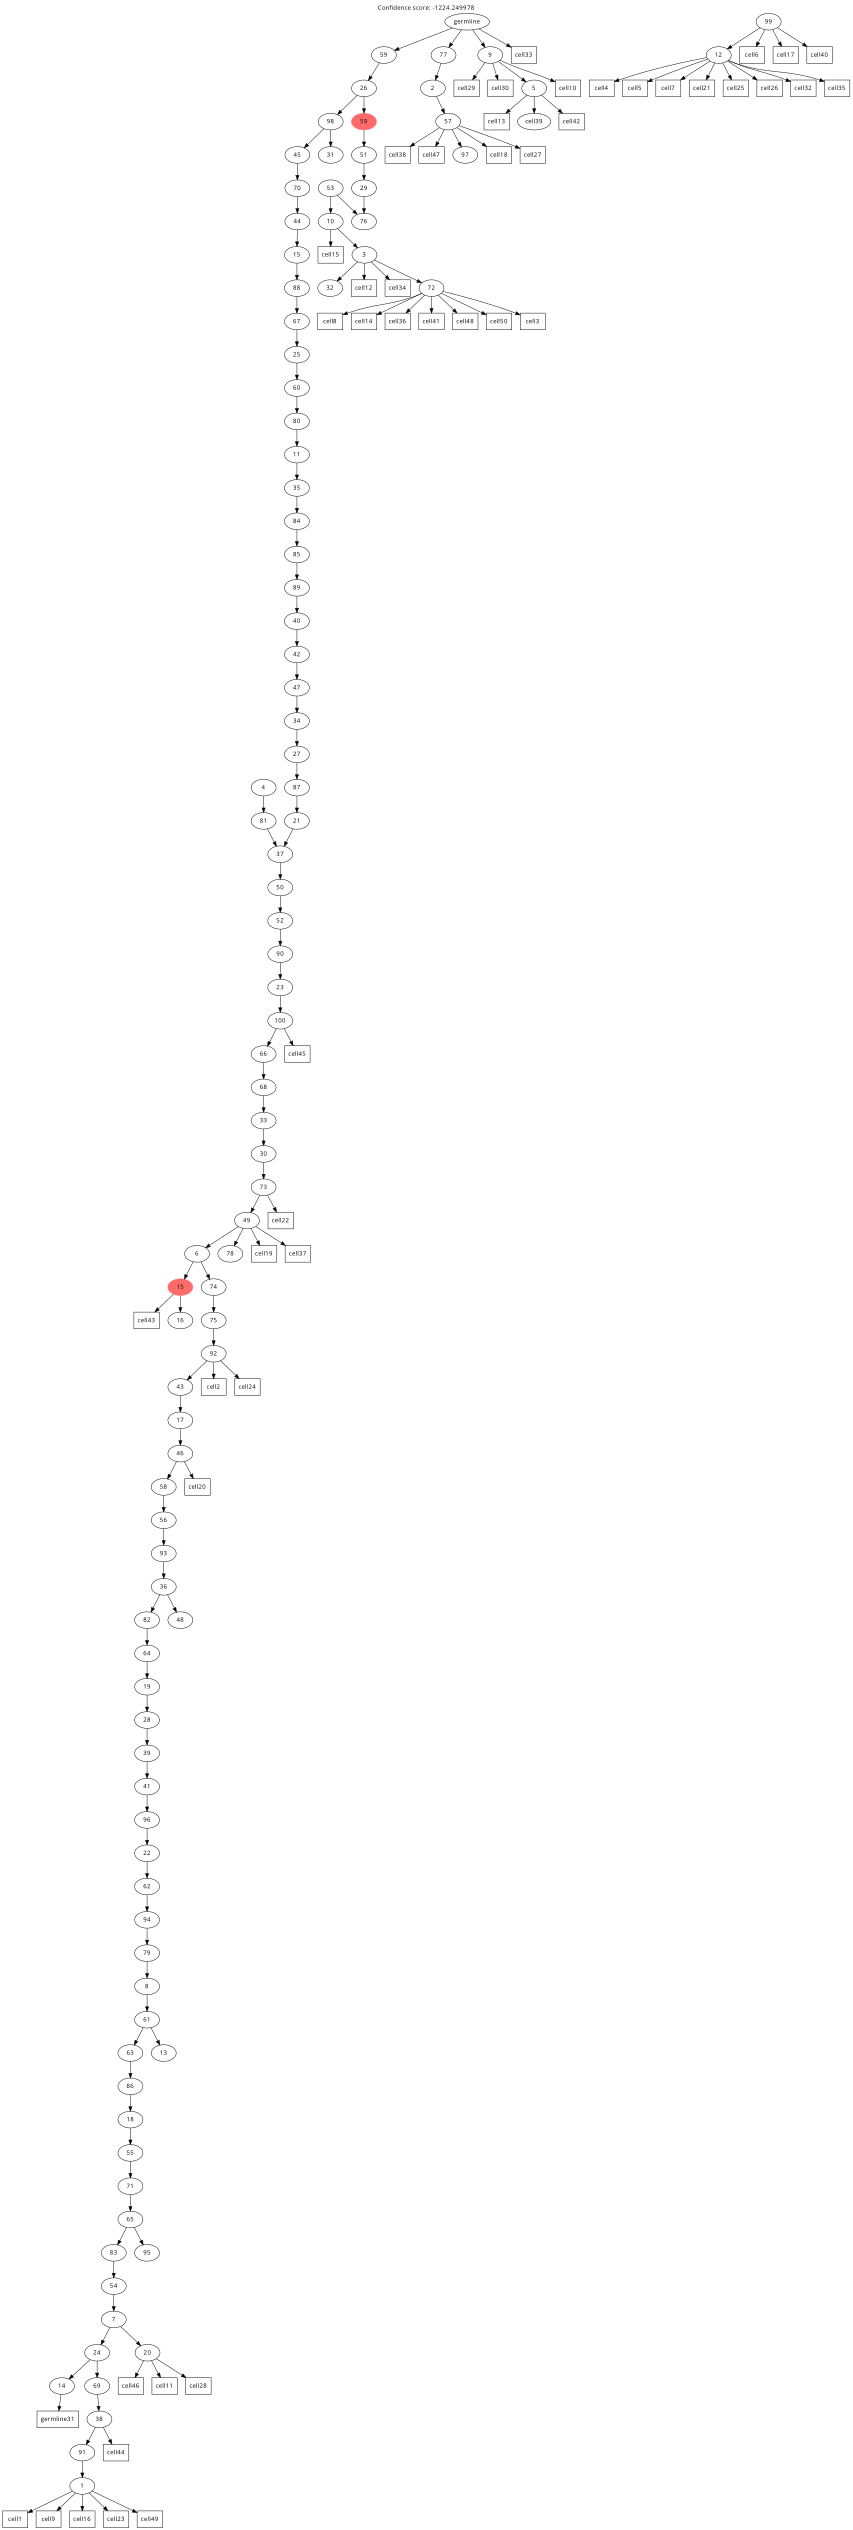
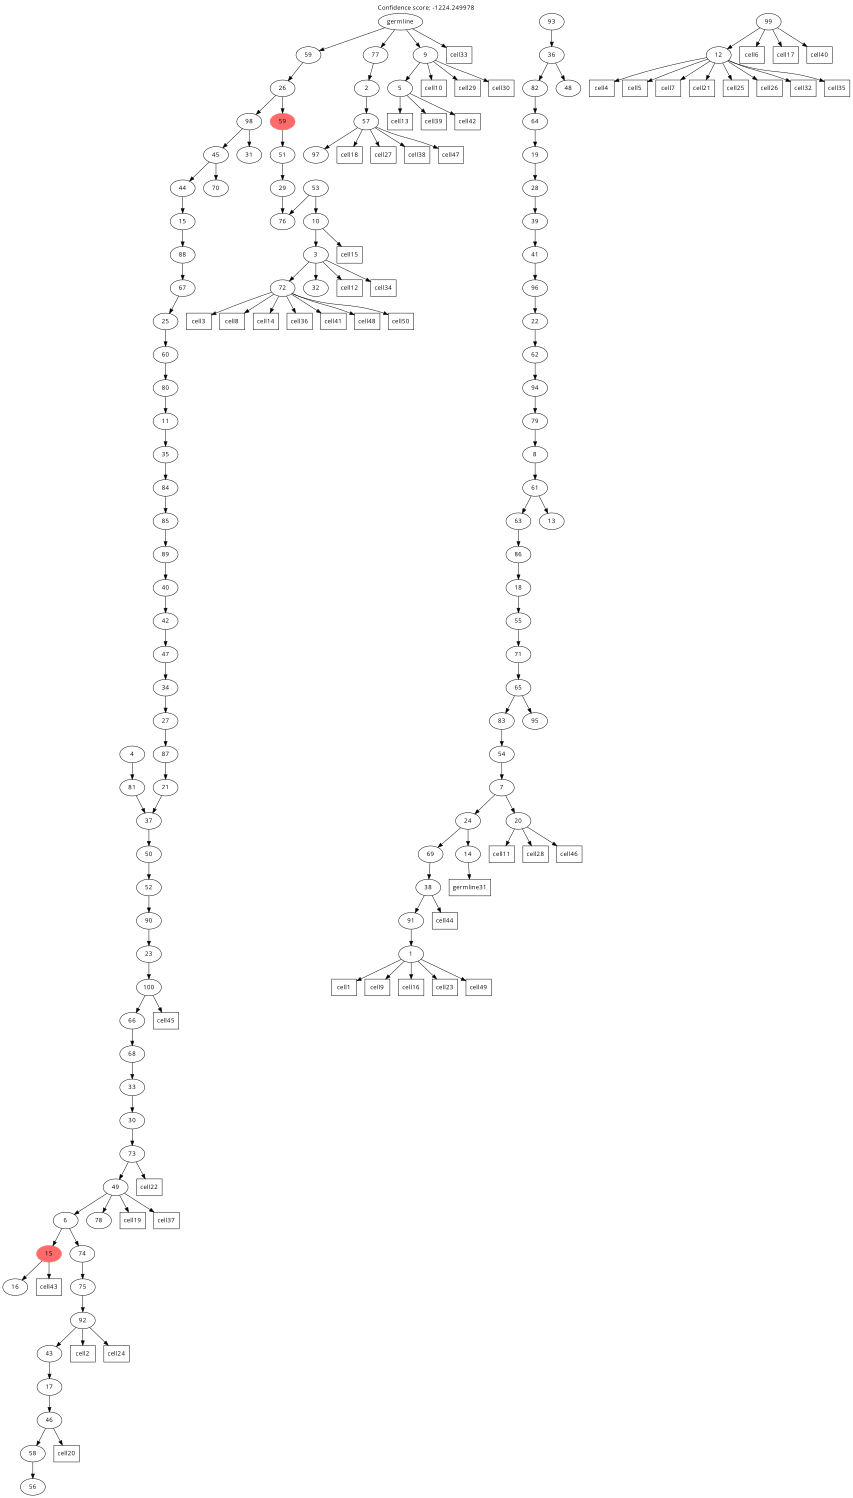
node "cell39": shape ellipse -> box
edge "70" -> "44": now "45" -> "44"
edge "56" -> "93": removed
